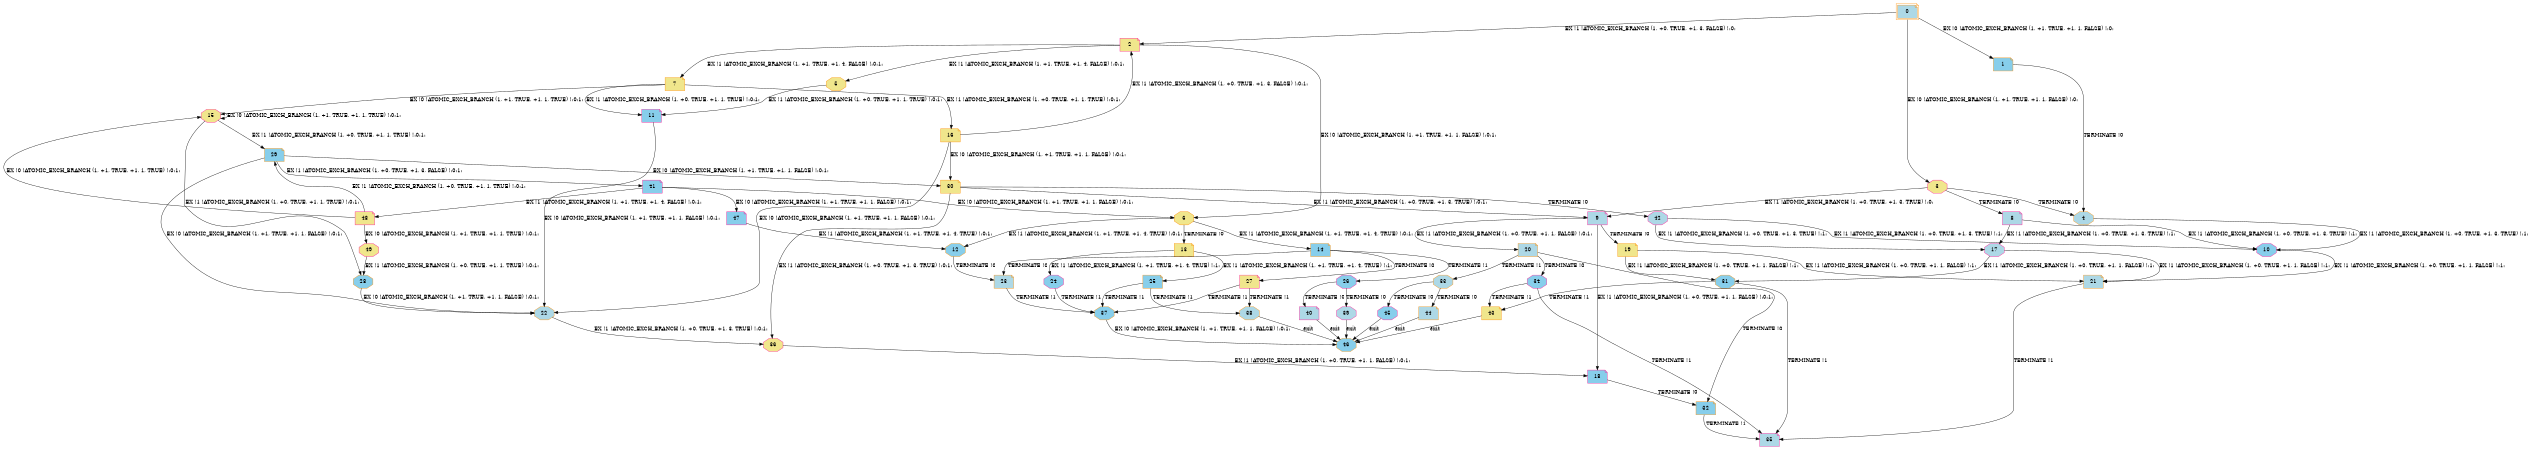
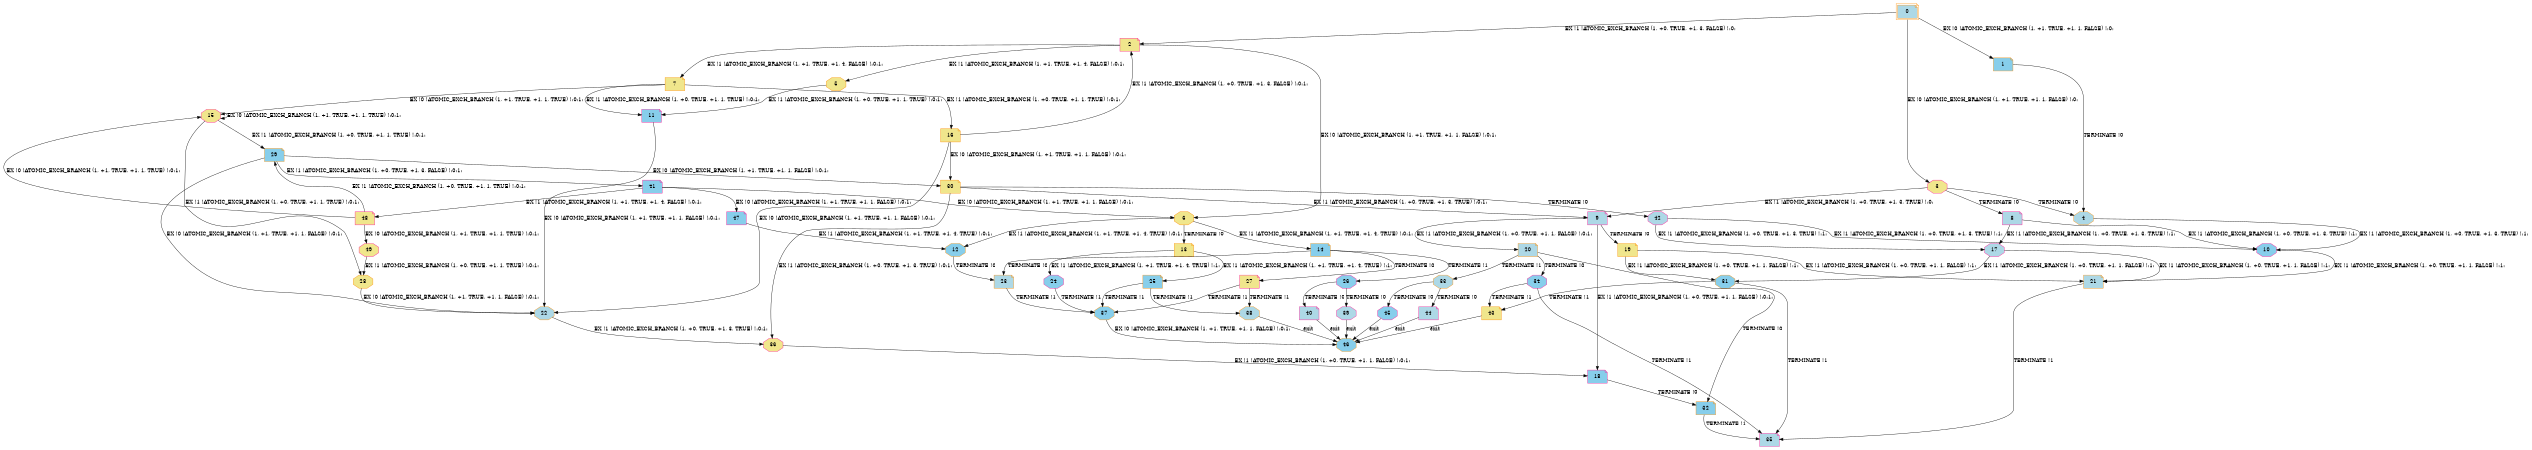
node "28": fillcolor skyblue -> khaki
node "44": color darkorange -> deeppink
